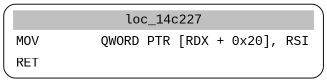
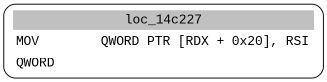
node "loc_14c227": text "RET" -> "QWORD"
